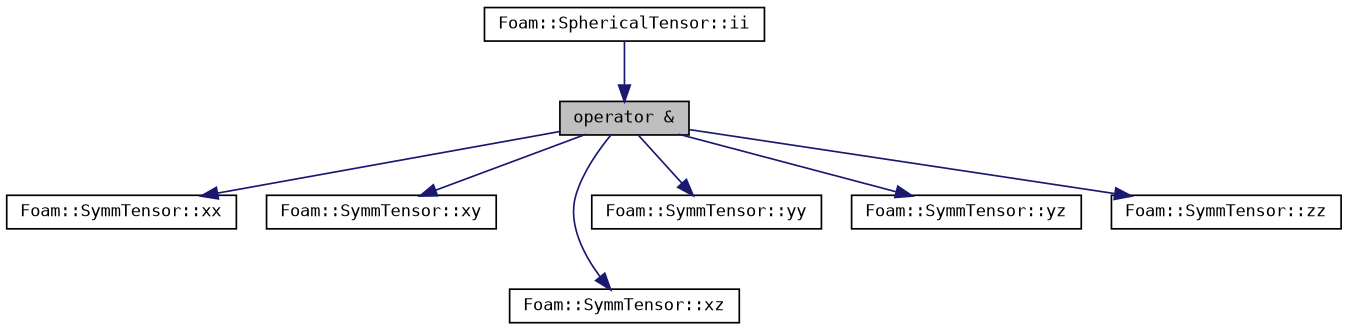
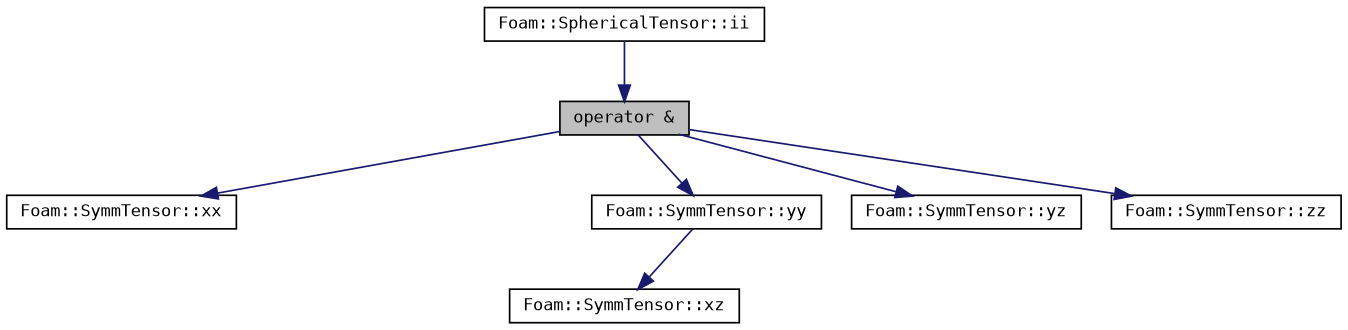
edge "operator &" -> "Foam::SymmTensor::xz": now "Foam::SymmTensor::yy" -> "Foam::SymmTensor::xz"
node "Foam::SymmTensor::xy": removed
